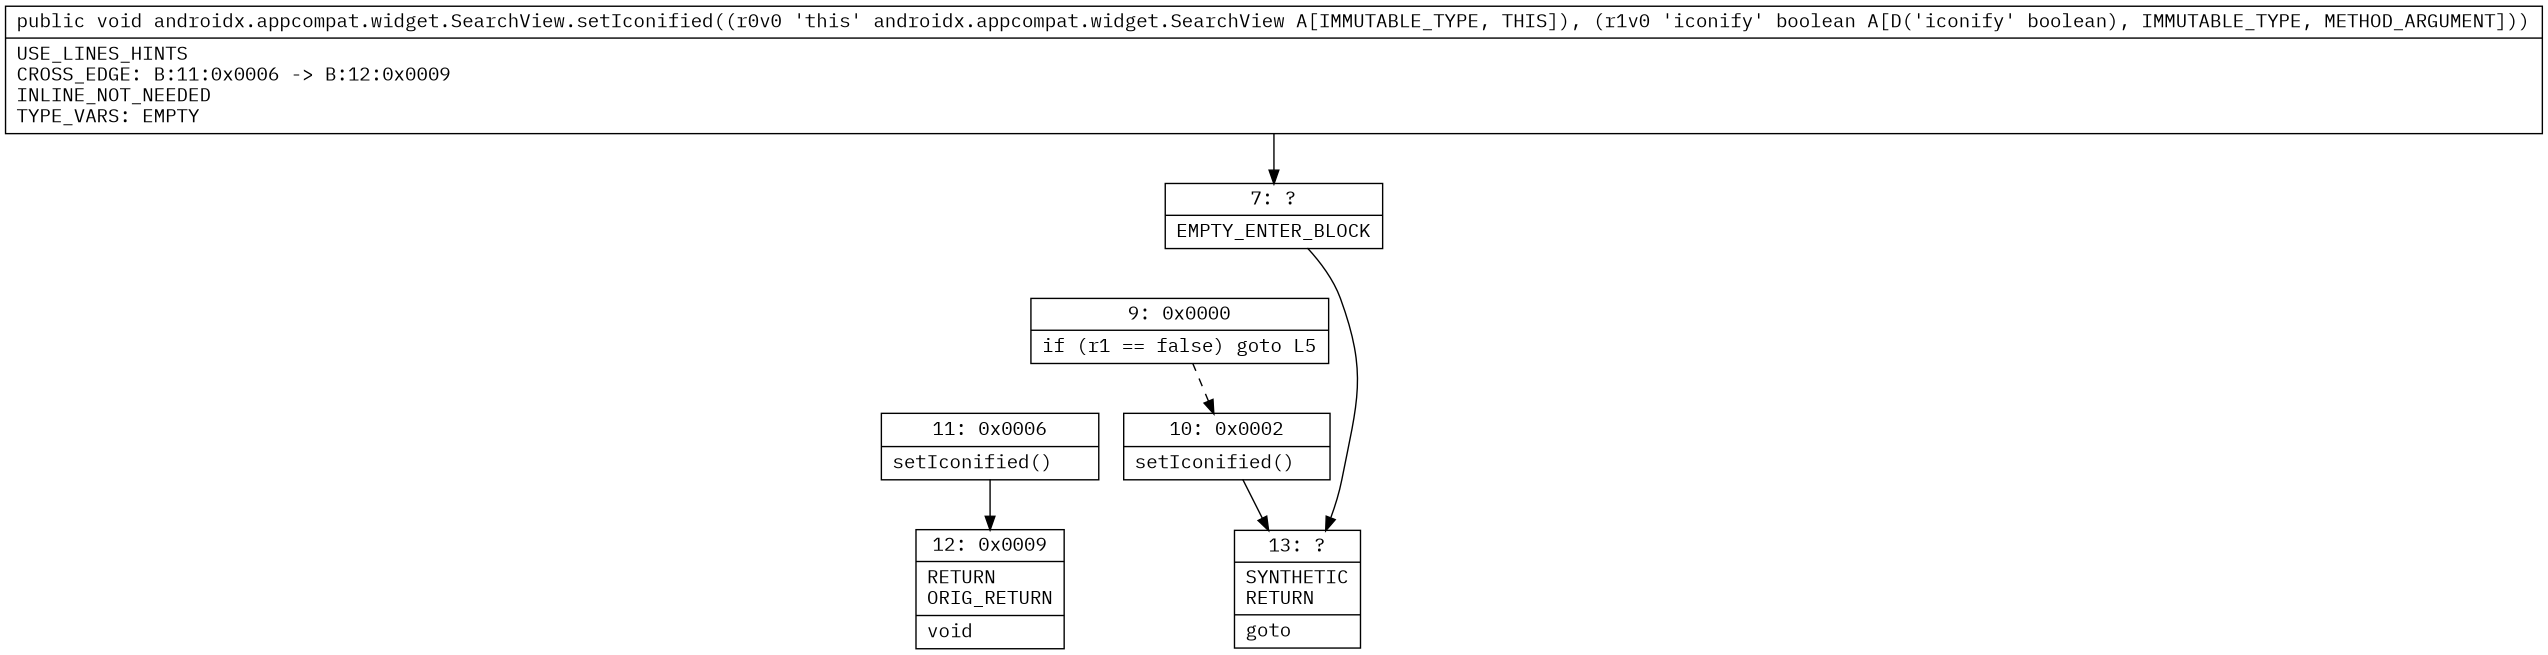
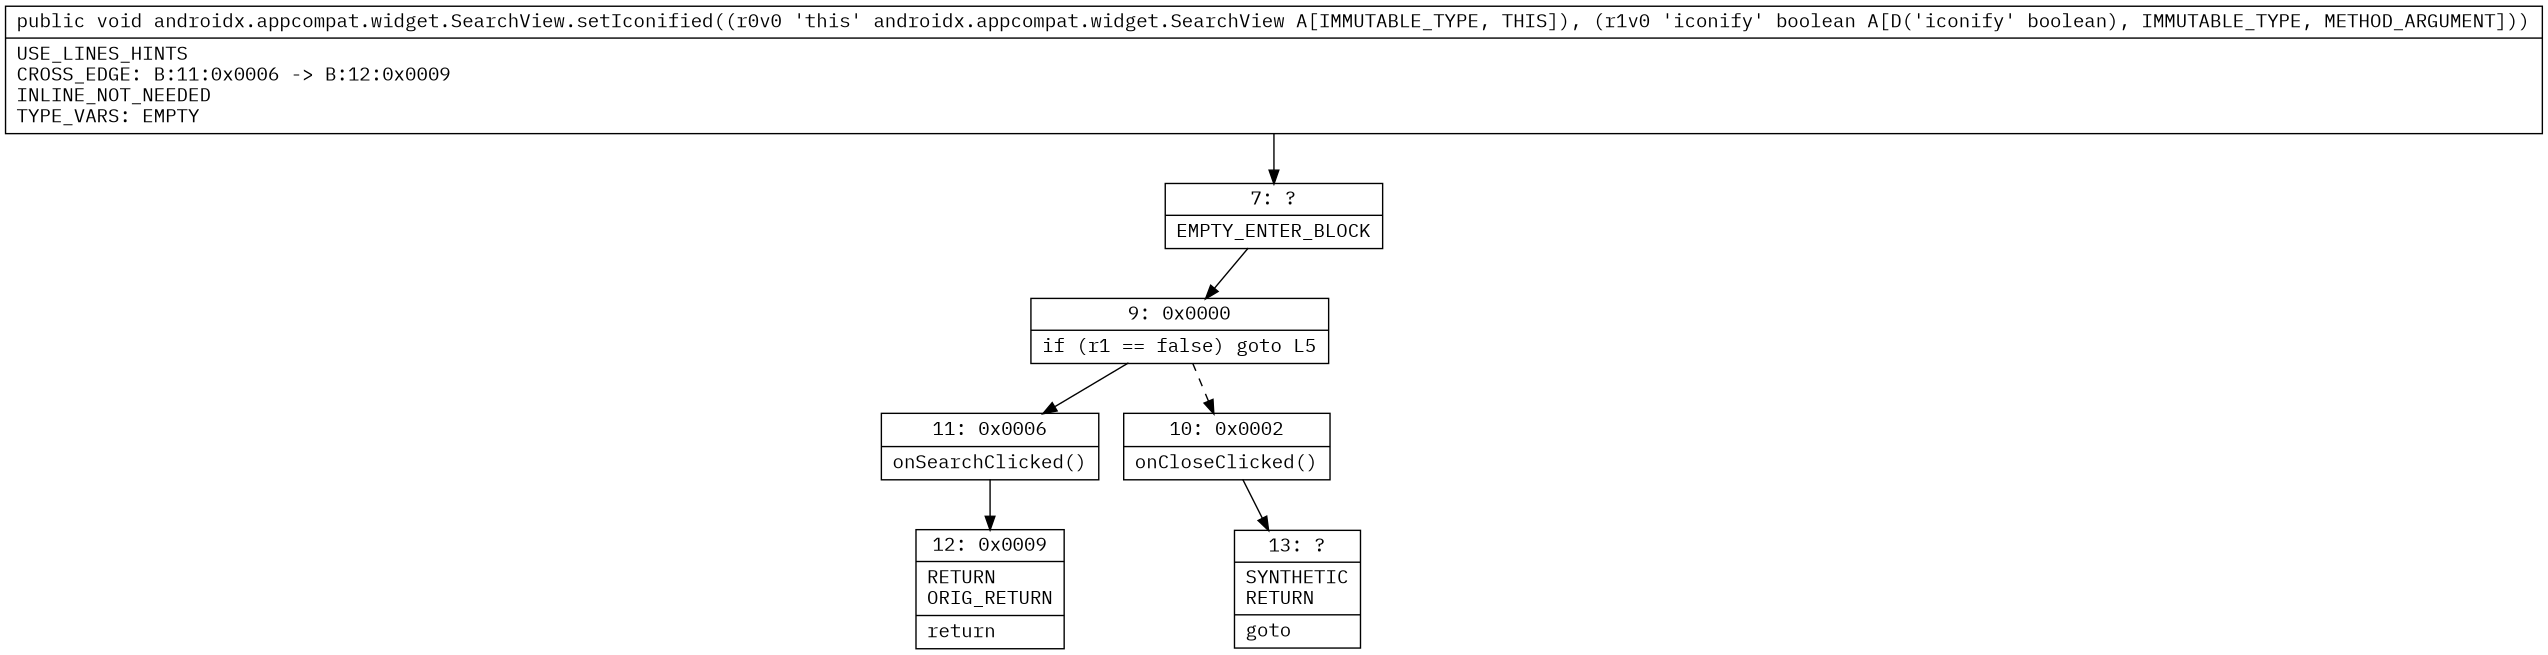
edge "7: ?" -> "13: ?": now "7: ?" -> "9: 0x0000"
edge "9: 0x0000" -> "11: 0x0006": added
node "11: 0x0006": text "setIconified()" -> "onSearchClicked()"
node "10: 0x0002": text "setIconified()" -> "onCloseClicked()"
node "12: 0x0009": text "void" -> "return"
